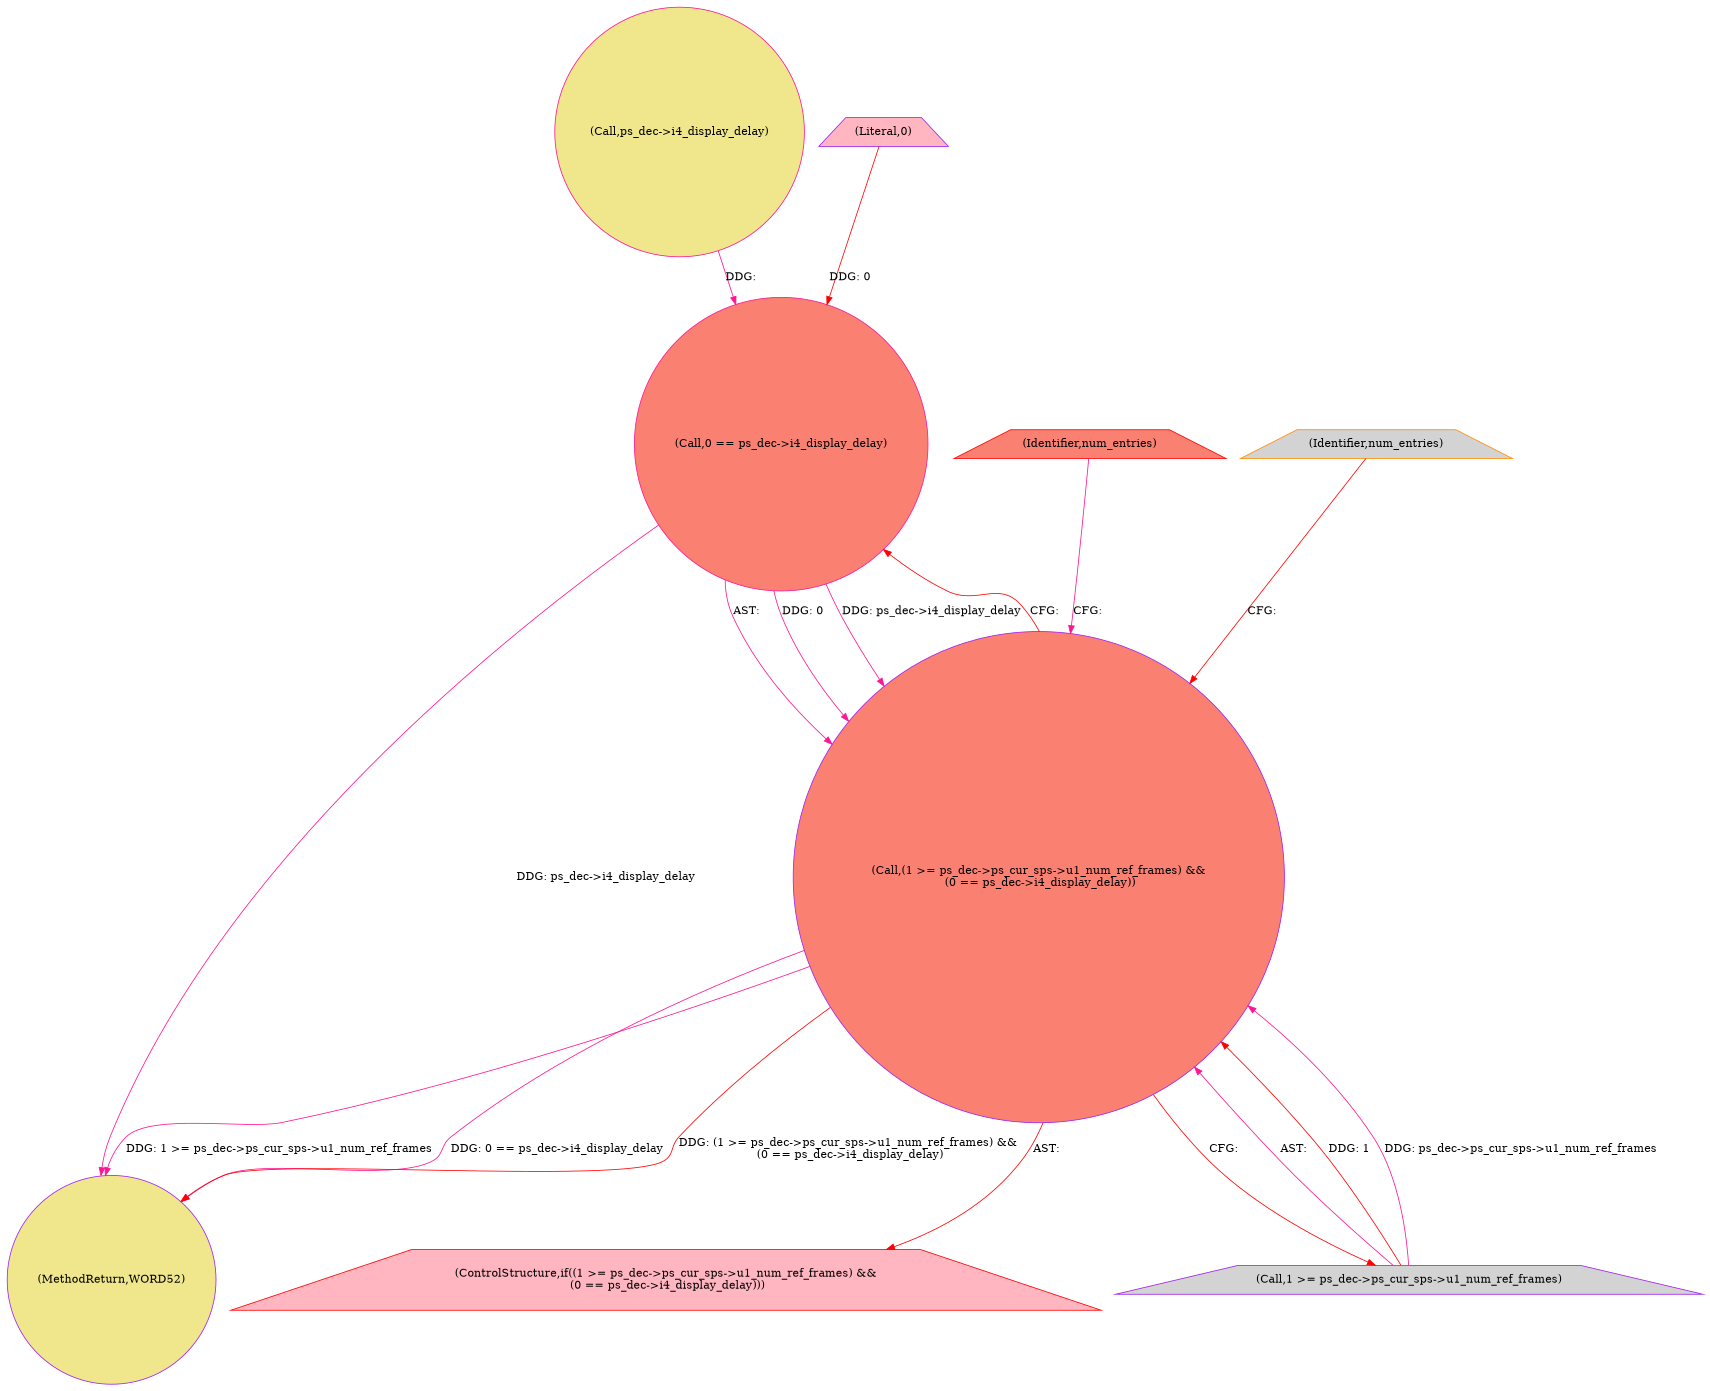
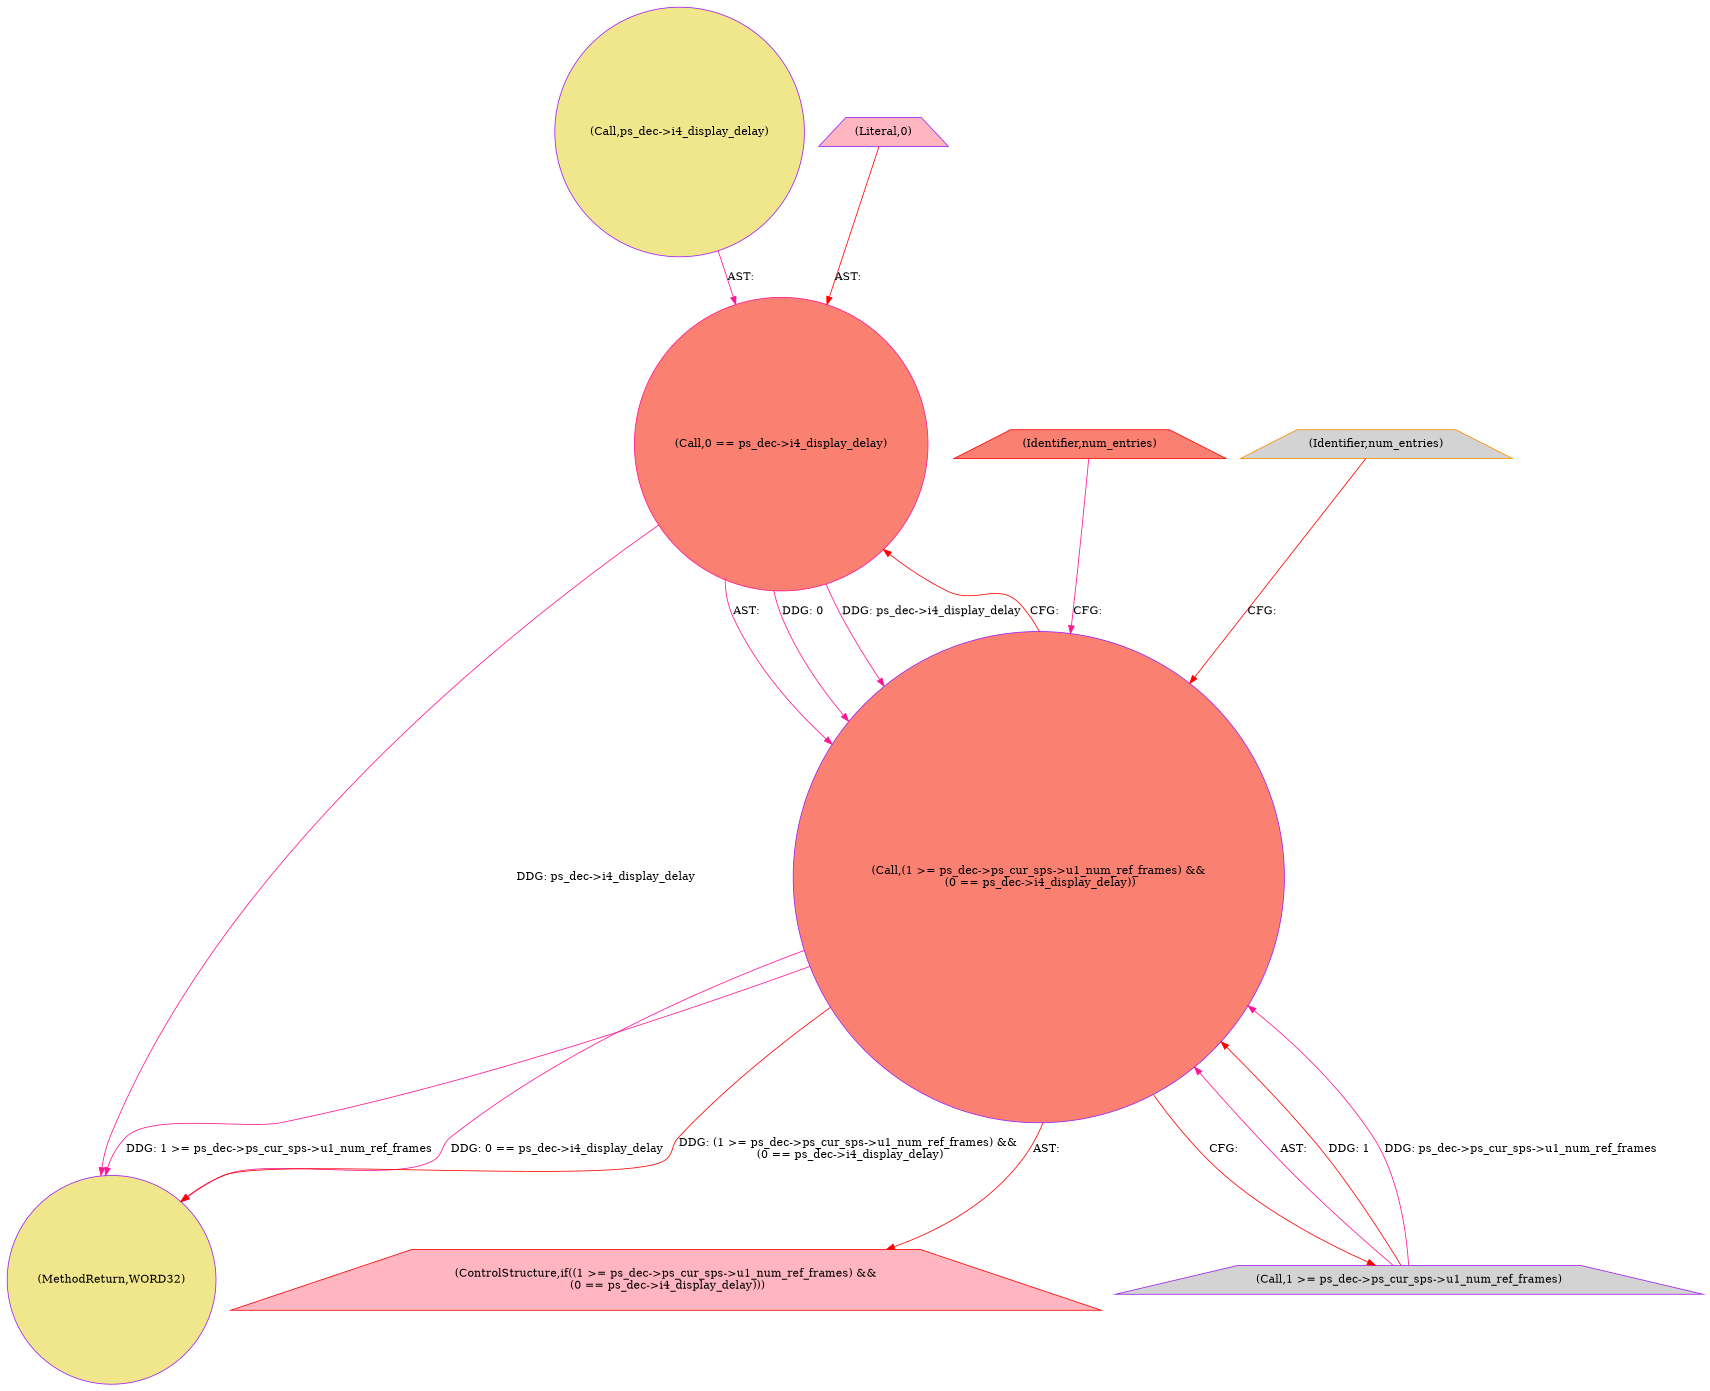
node "(Call,ps_dec->i4_display_delay)": color deeppink -> purple
edge "(Call,ps_dec->i4_display_delay)" -> "(Call,0 == ps_dec->i4_display_delay)": label "DDG: " -> "AST: "
edge "(Literal,0)" -> "(Call,0 == ps_dec->i4_display_delay)": label "DDG: 0" -> "AST: "
node "(MethodReturn,WORD52)": label "(MethodReturn,WORD52)" -> "(MethodReturn,WORD32)"
